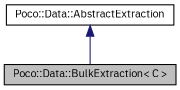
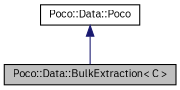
node "Poco::Data::AbstractExtraction": label "Poco::Data::AbstractExtraction" -> "Poco::Data::Poco"
